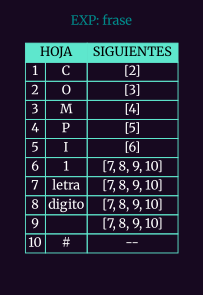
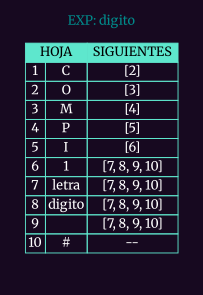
cluster "EXP: frase": label "EXP: frase" -> "EXP: digito"
